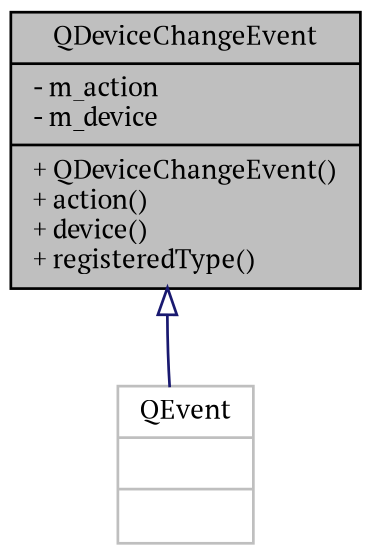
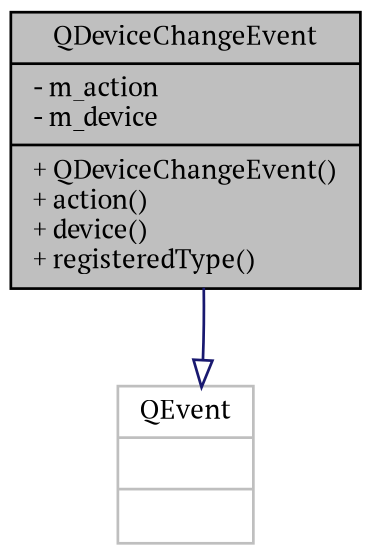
edge "QEvent" -> "QDeviceChangeEvent": reversed
